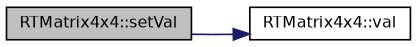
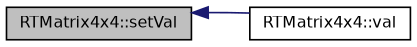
edge "RTMatrix4x4::setVal" -> "RTMatrix4x4::val": reversed
